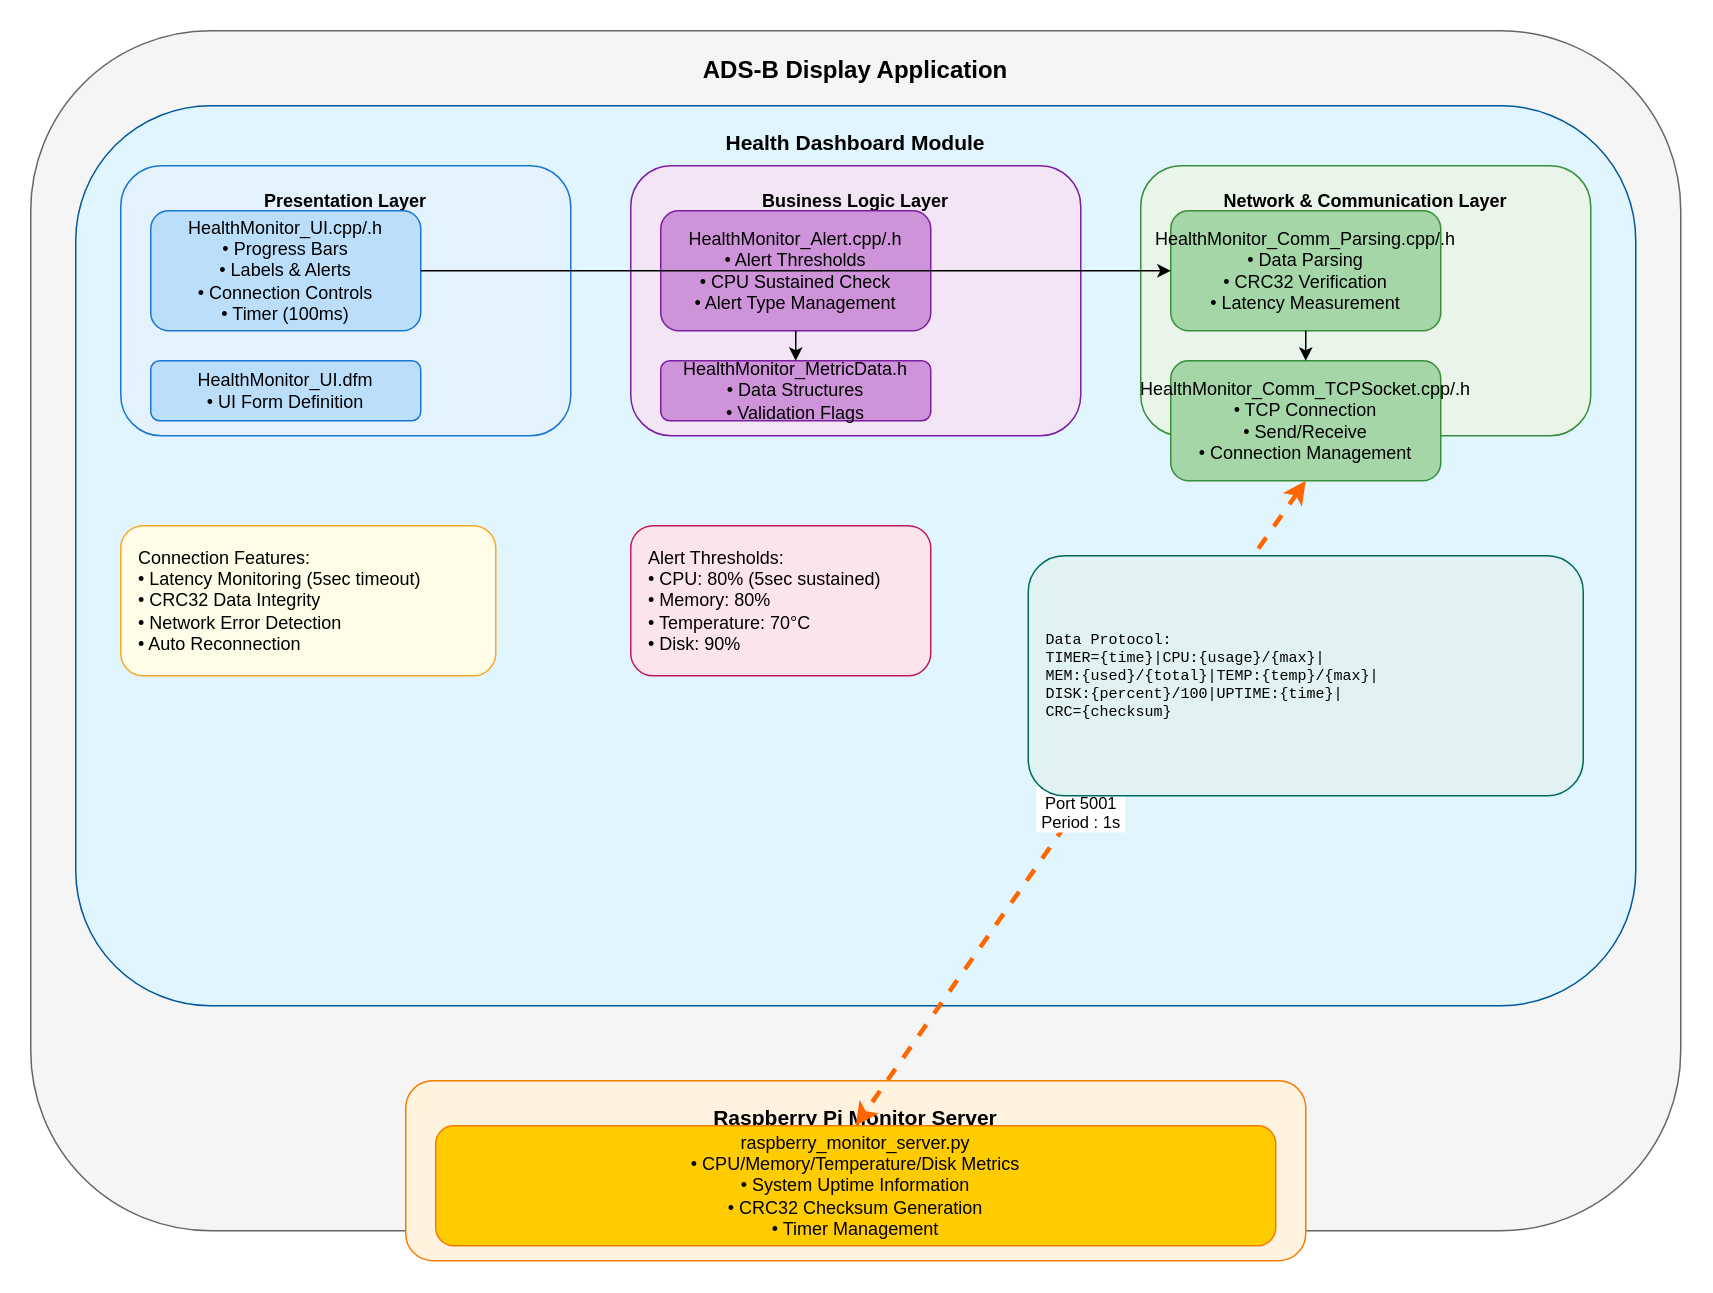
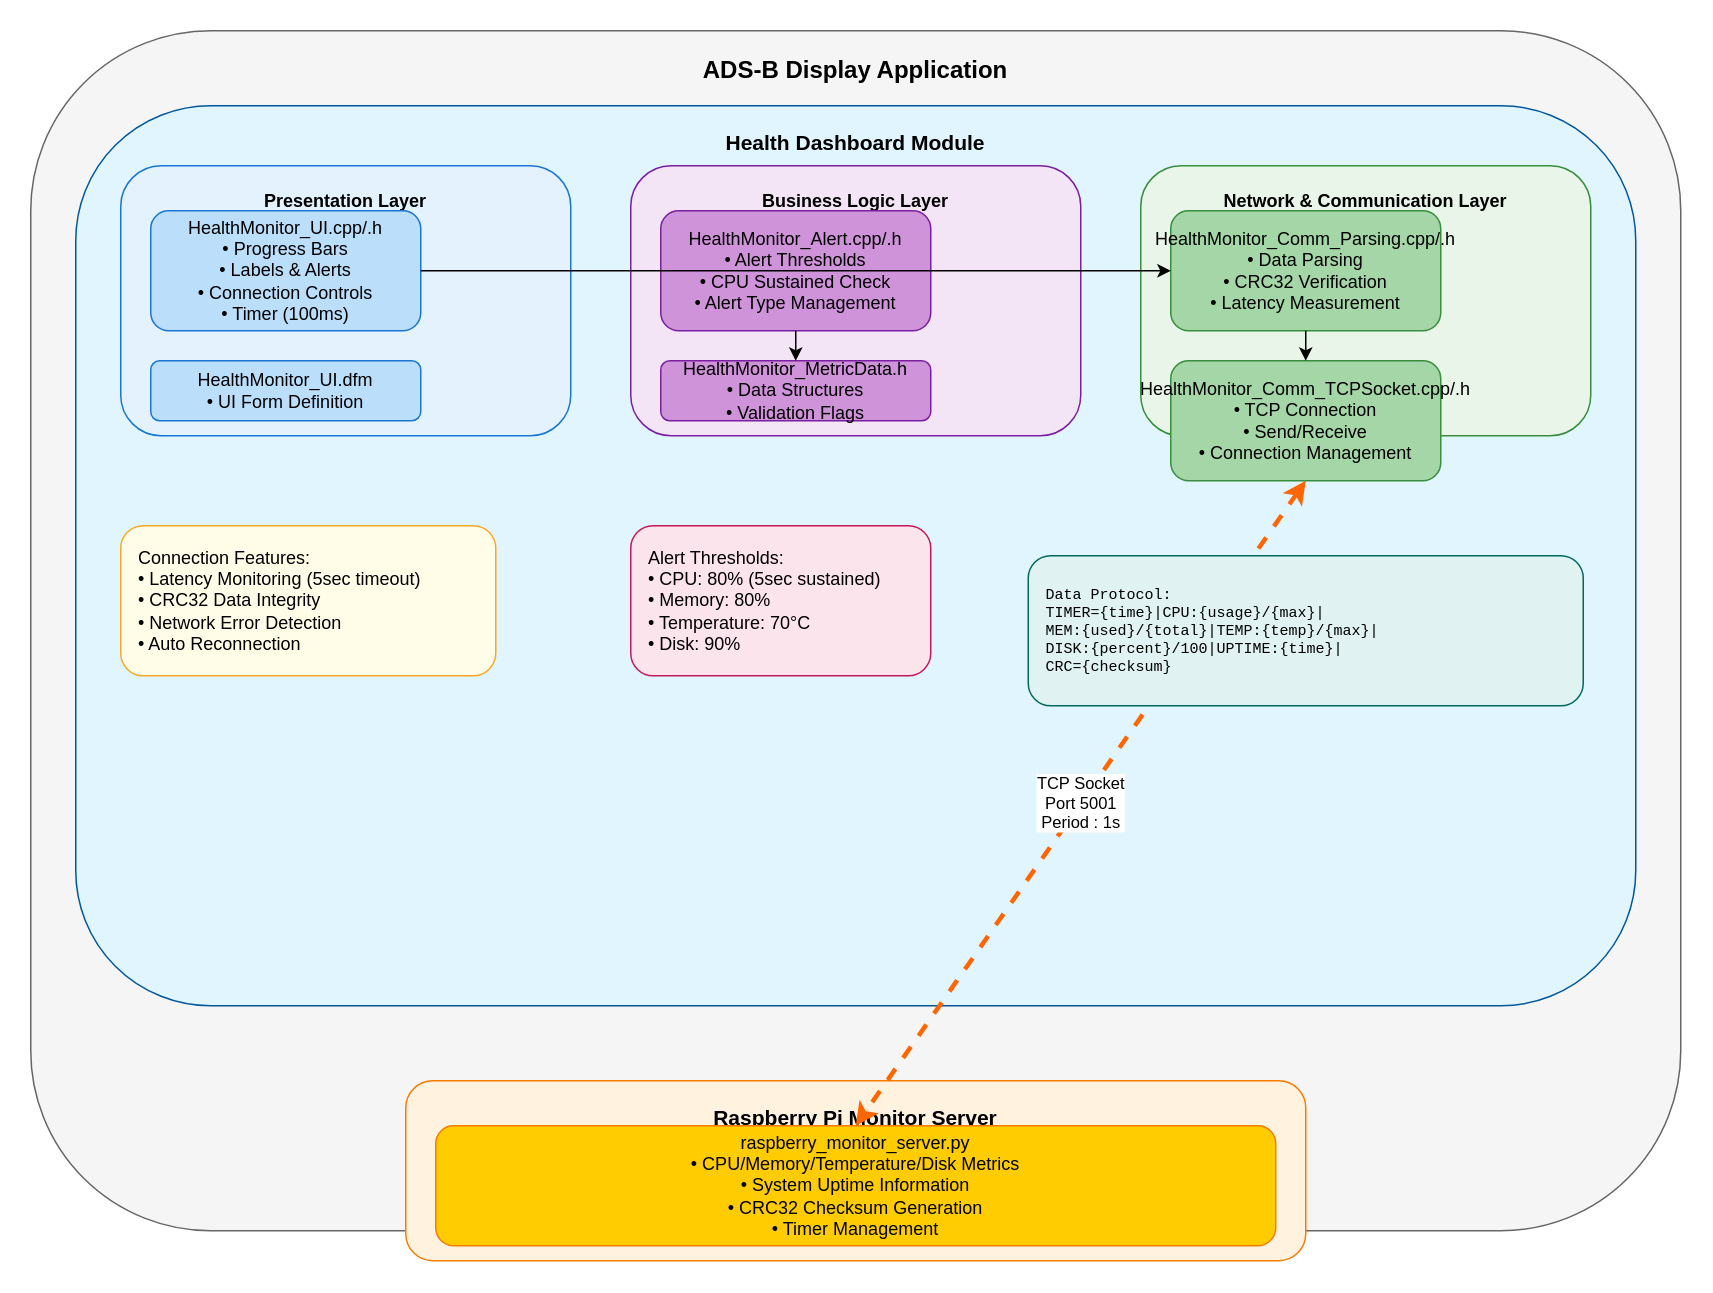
node "Data Protocol: TIMER={time}|CPU:{usage}/{max}| MEM:{used}/{total}|TEMP:{temp}/{max}| DISK:{percent}/100|UPTIME:{time}| CRC={checksum}": size 555x240 -> 555x150
